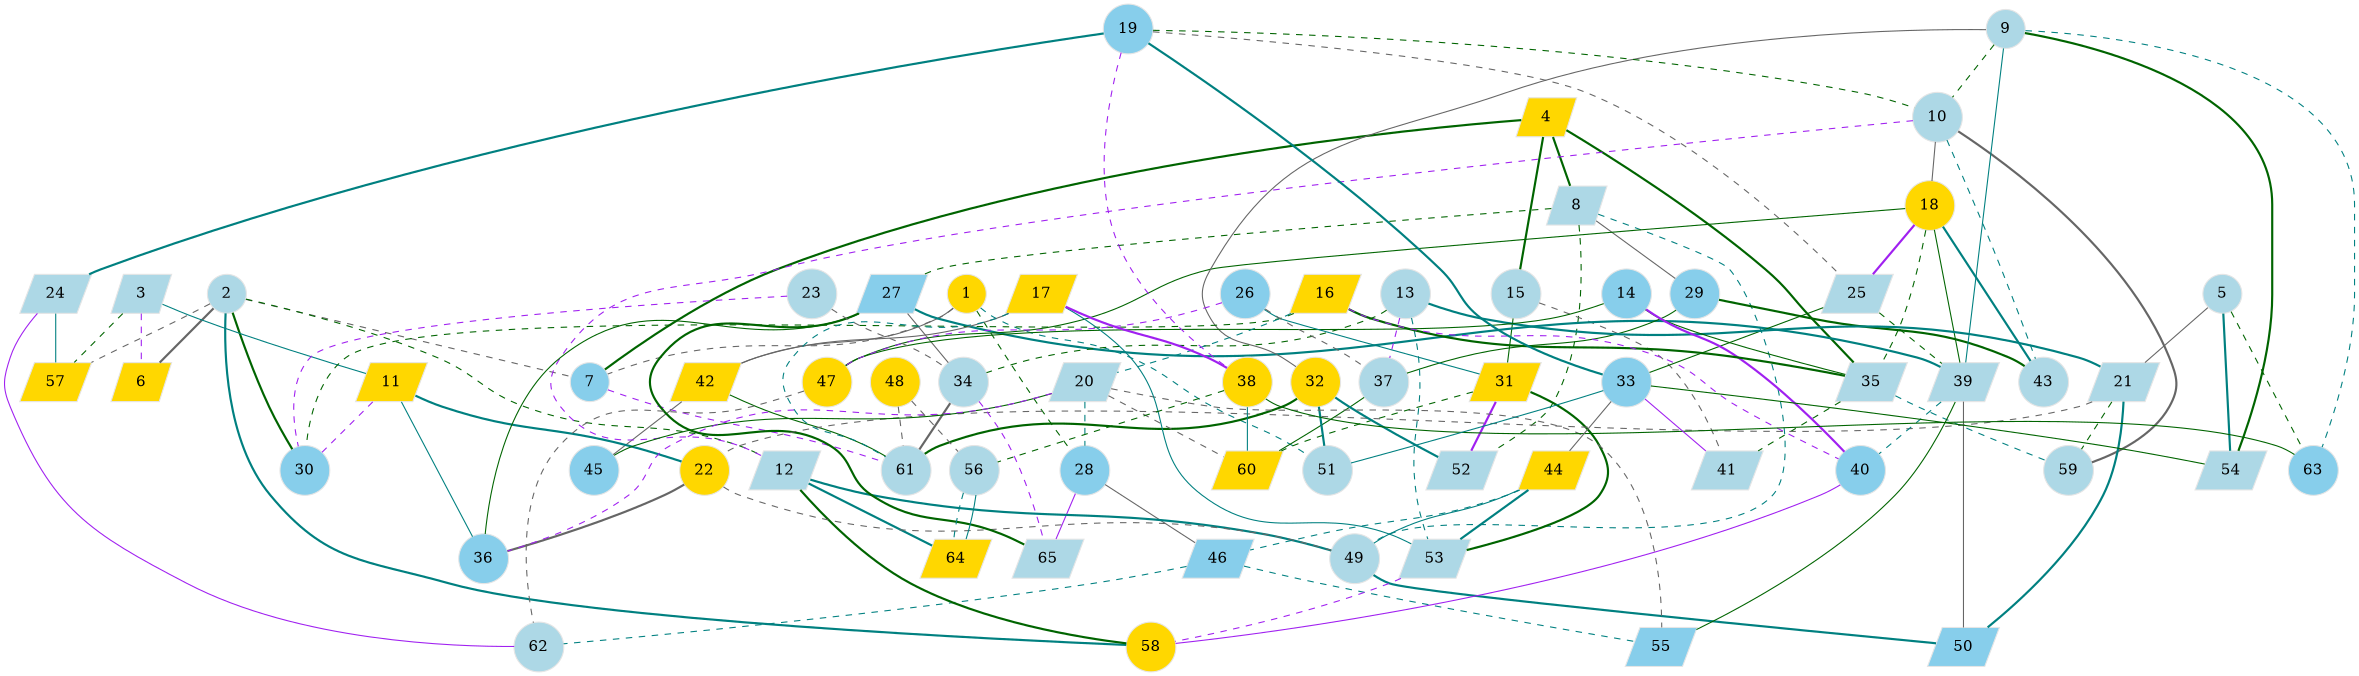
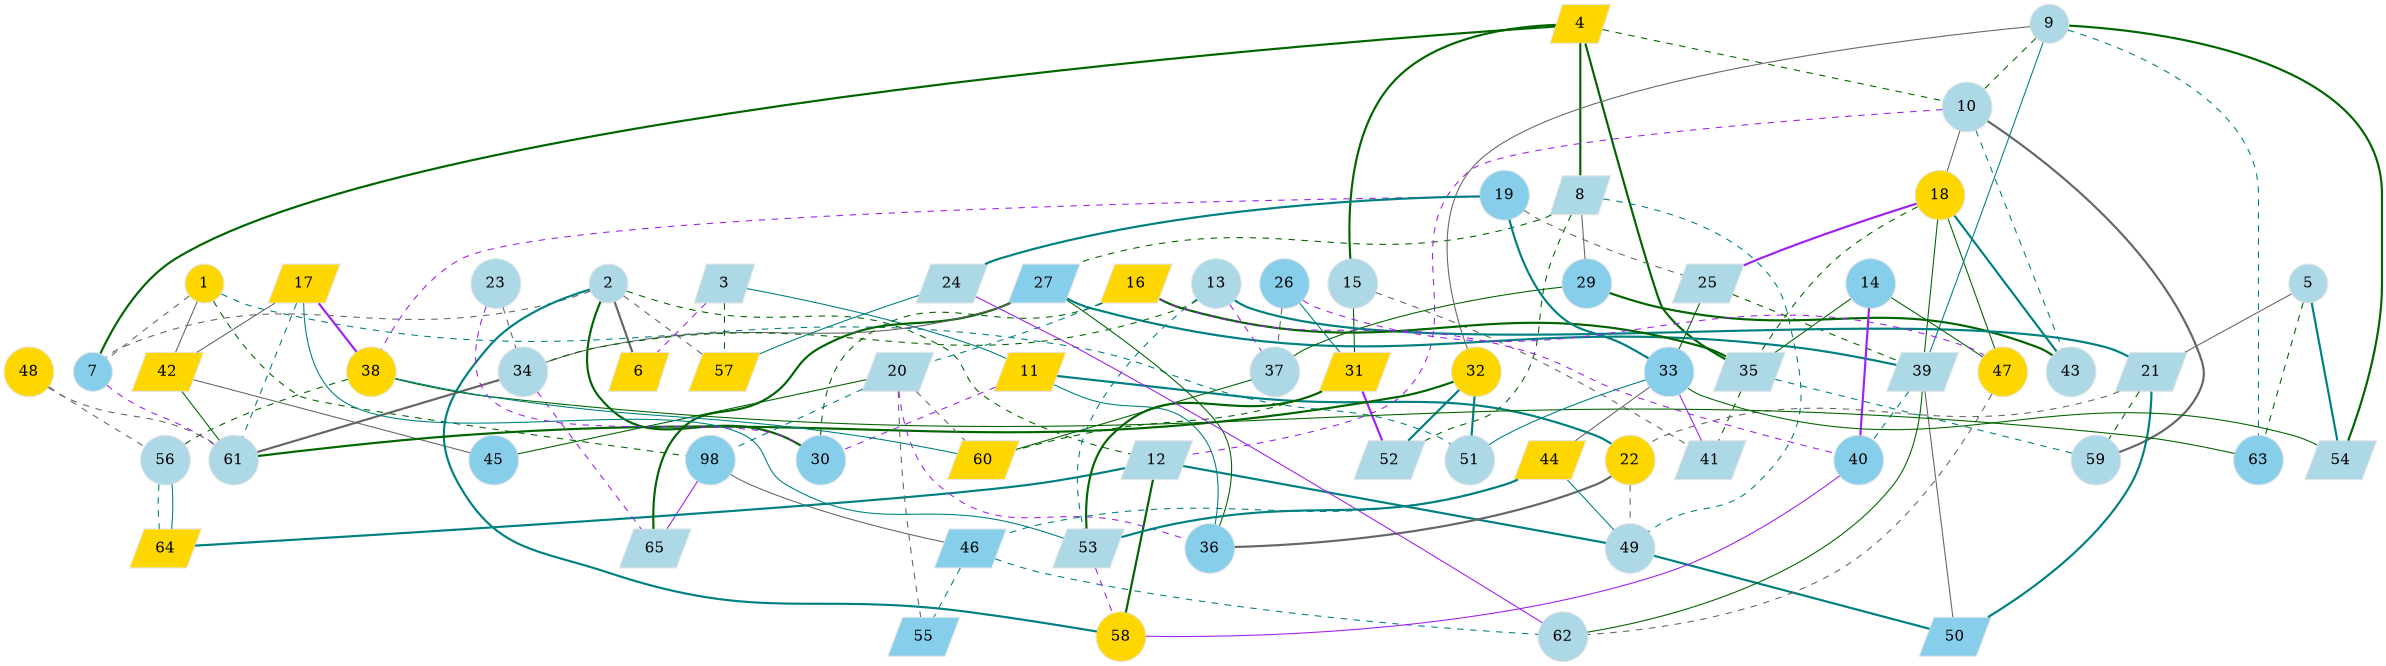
edge "19" -- "10": now "4" -- "10"
node "28": label "28" -> "98"
edge "39" -- "55": now "39" -- "62"
